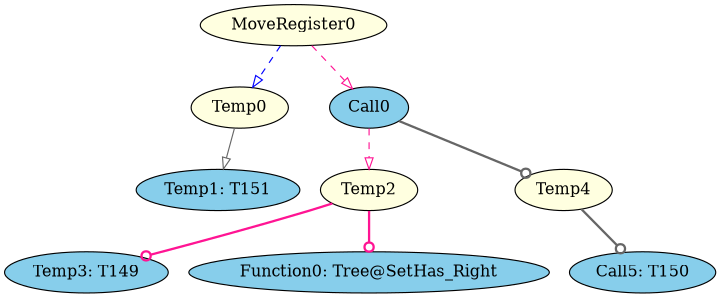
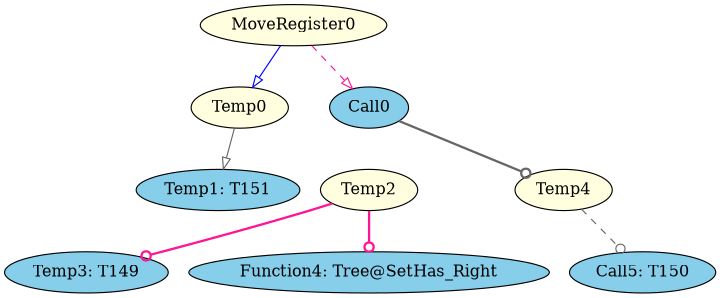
edge "MoveRegister0" -> "Temp0": style dashed -> solid
edge "Call0" -> "Temp2": removed
edge "Temp4" -> "Call5: T150": style bold -> dashed
node "Function0: Tree@SetHas_Right": label "Function0: Tree@SetHas_Right" -> "Function4: Tree@SetHas_Right"
